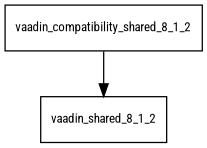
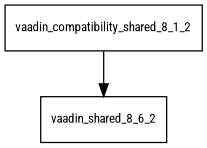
node "vaadin_shared_8_1_2": label "vaadin_shared_8_1_2" -> "vaadin_shared_8_6_2"
